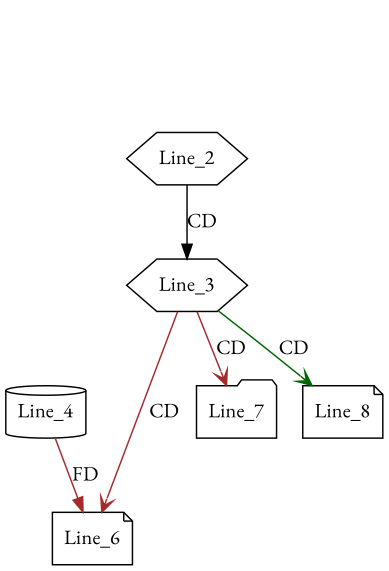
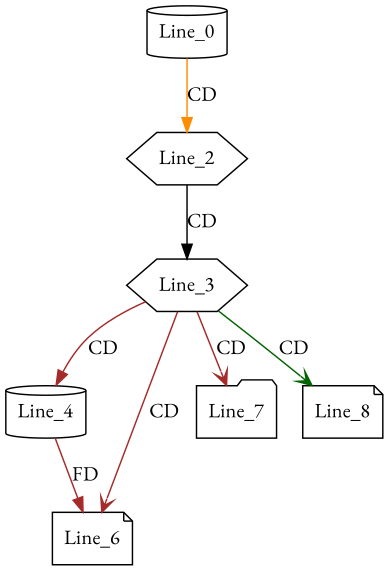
node "Line_0": added
edge "Line_3" -> "Line_4": added, label "CD"
